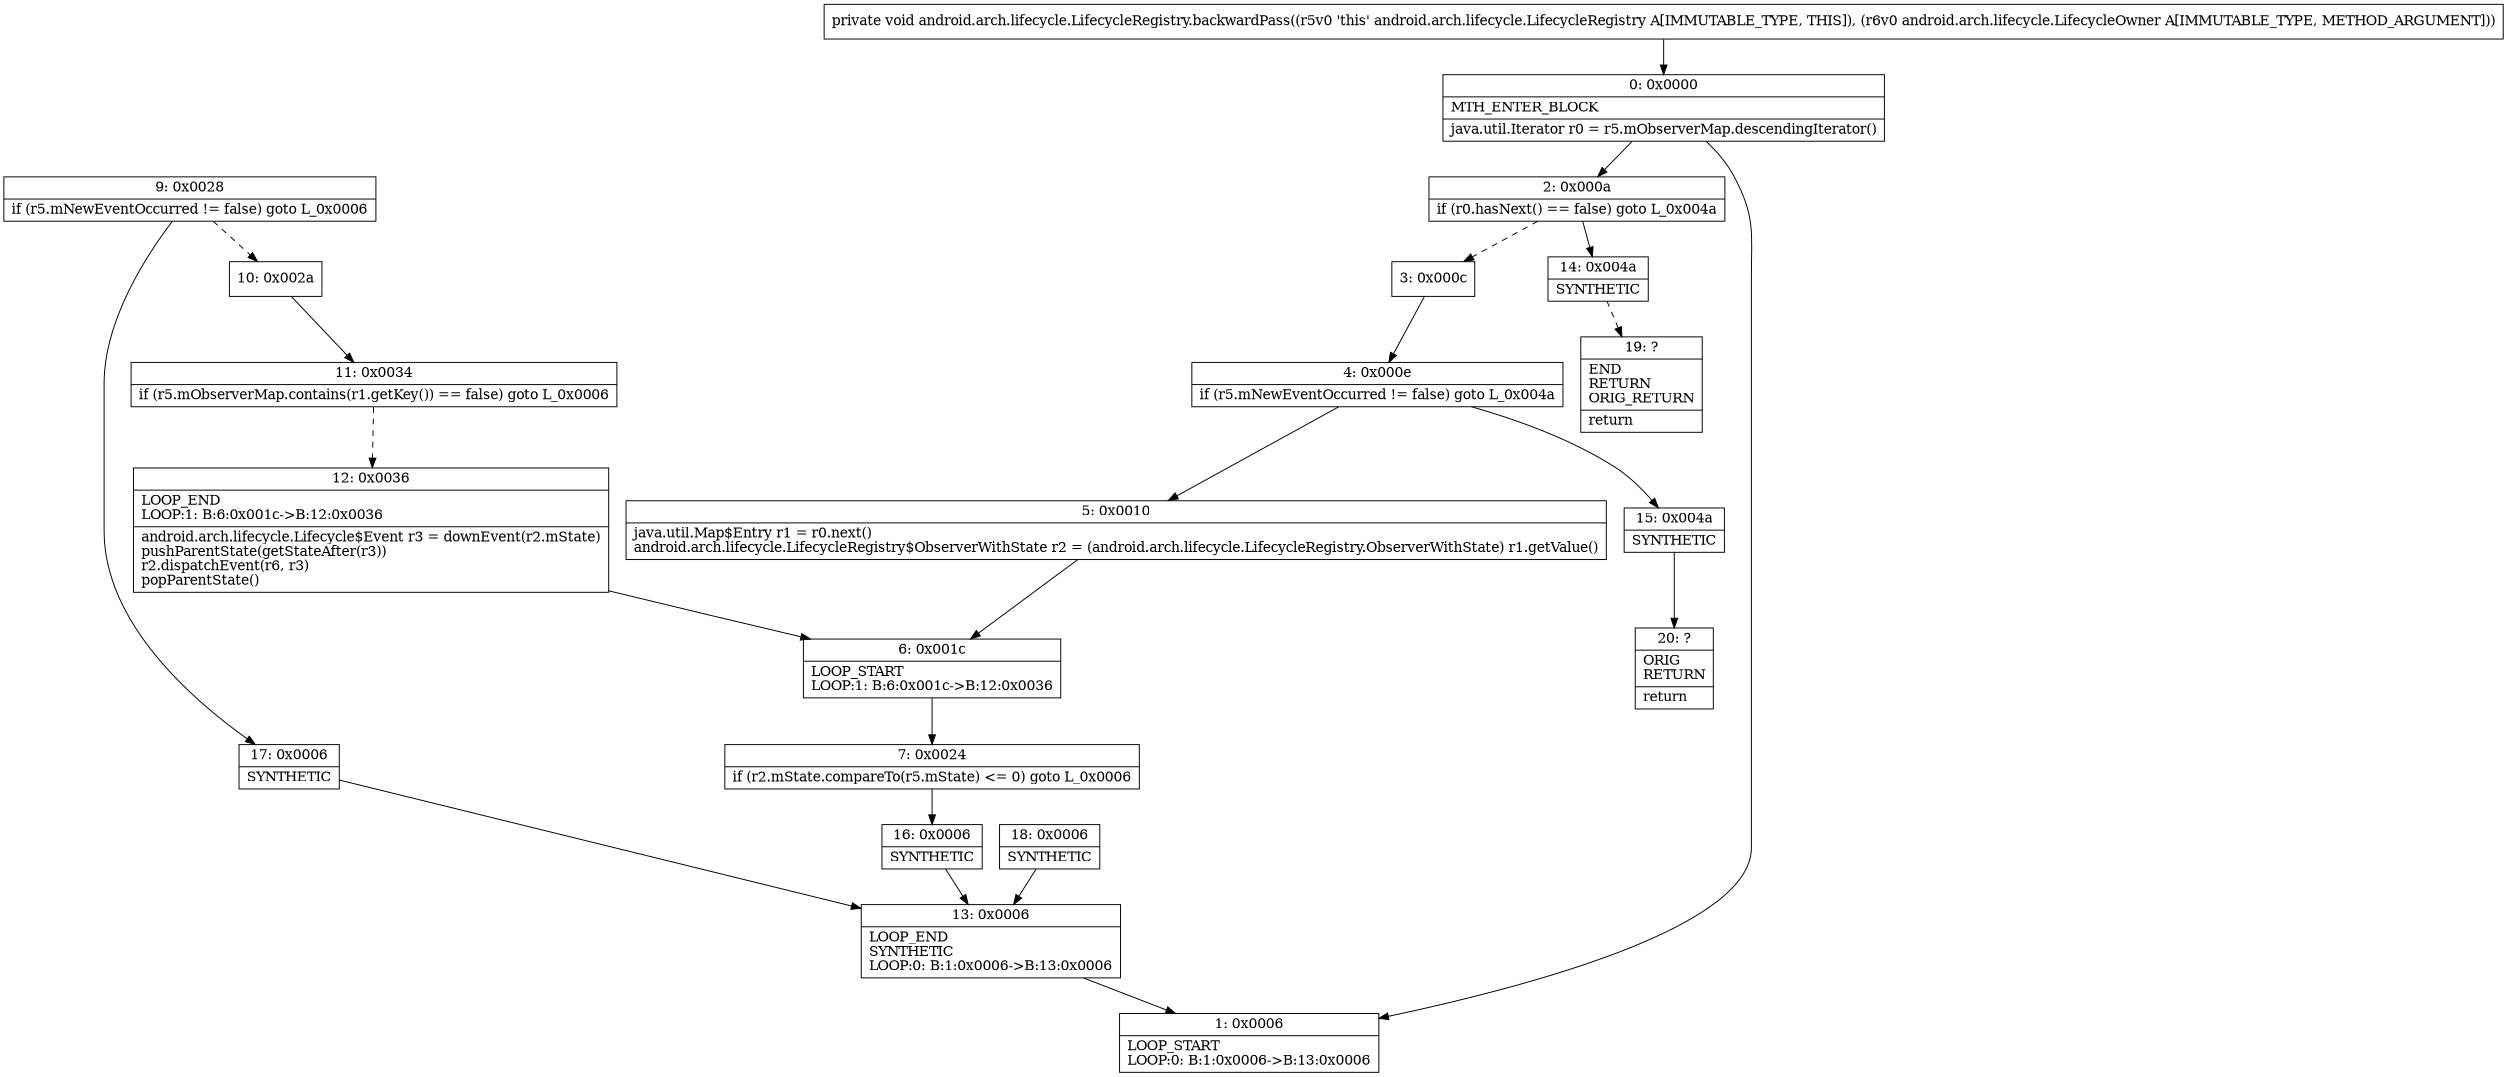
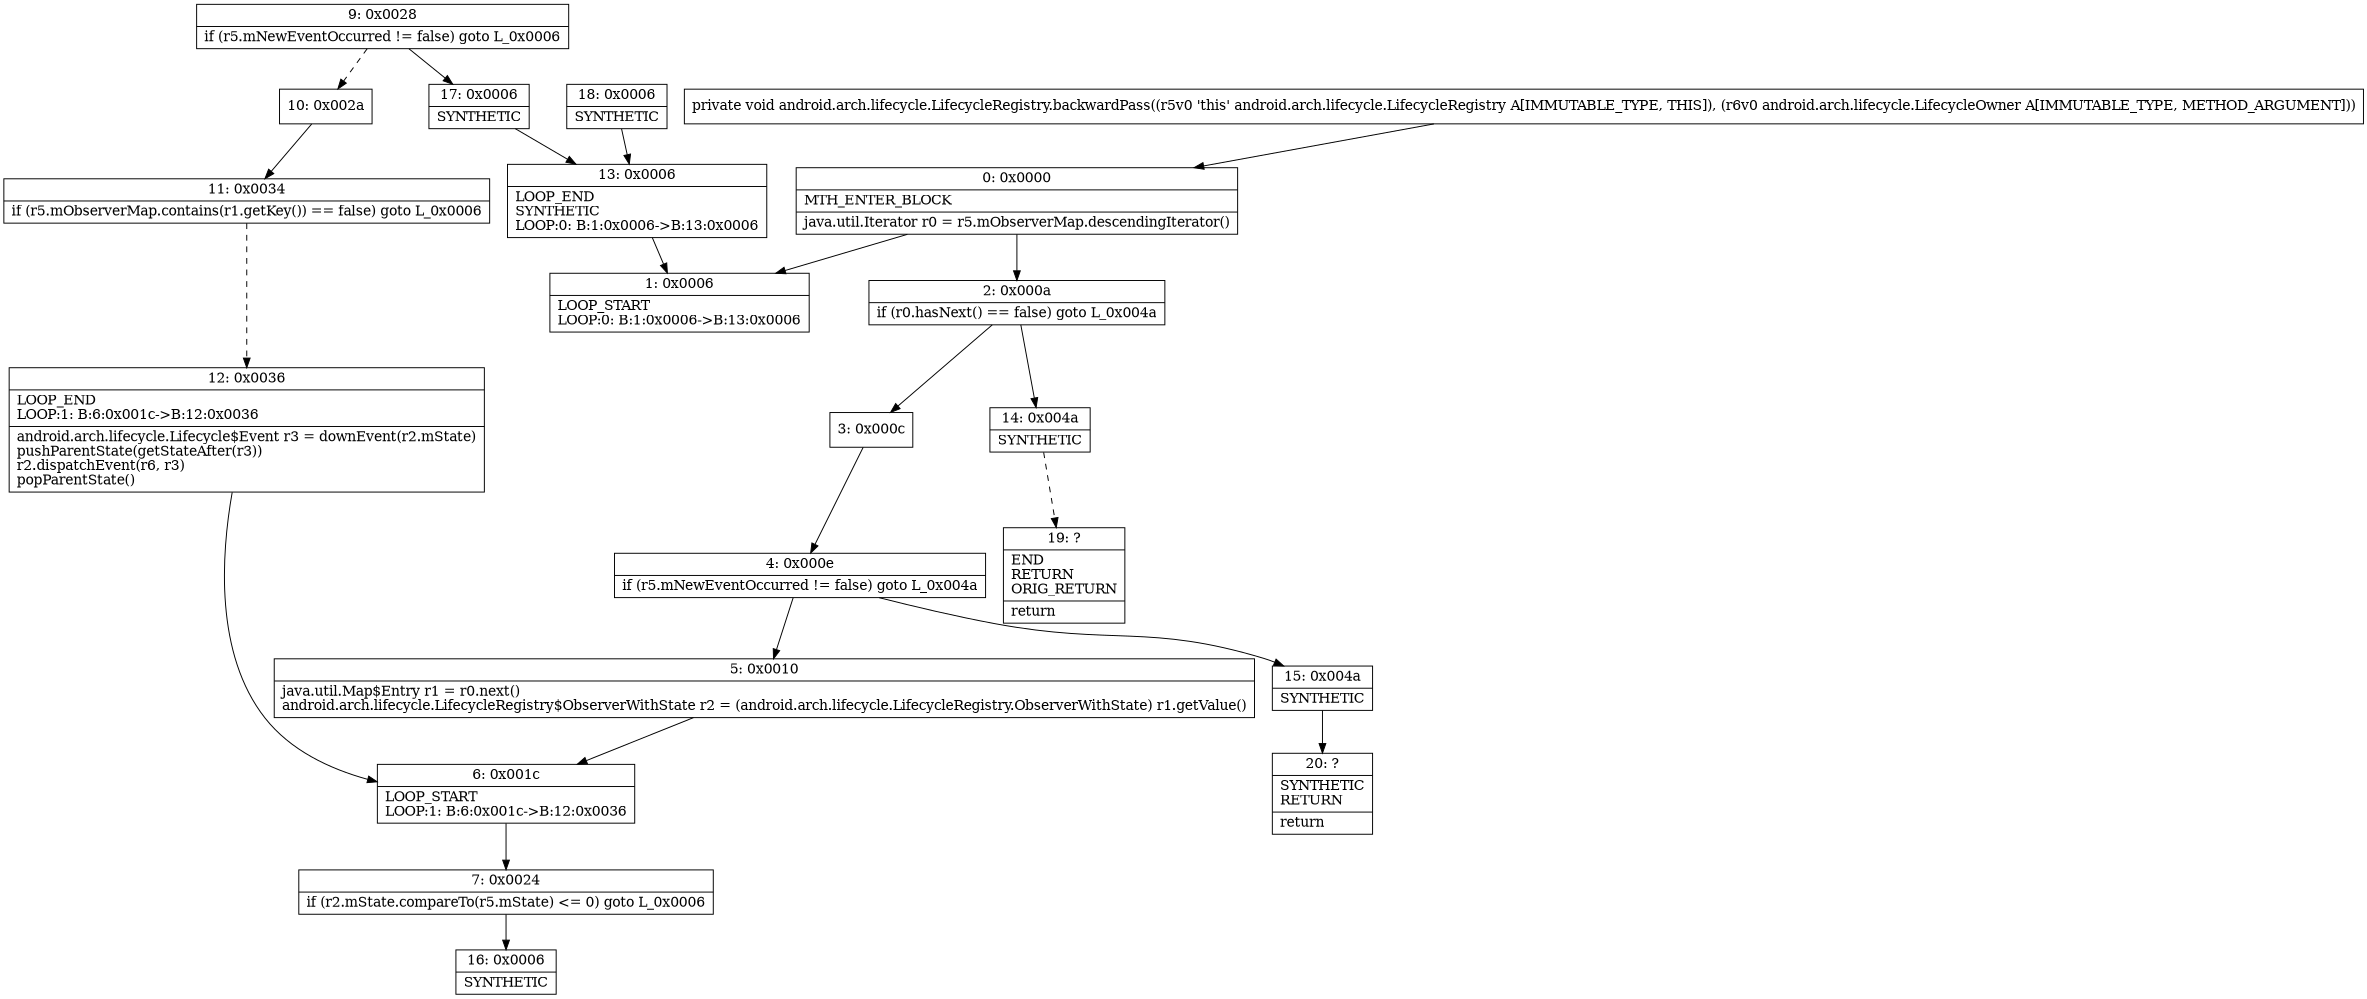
edge "2: 0x000a" -> "3: 0x000c": style dashed -> solid
node "20: ?": text "ORIG" -> "SYNTHETIC"
edge "16: 0x0006" -> "13: 0x0006": removed
